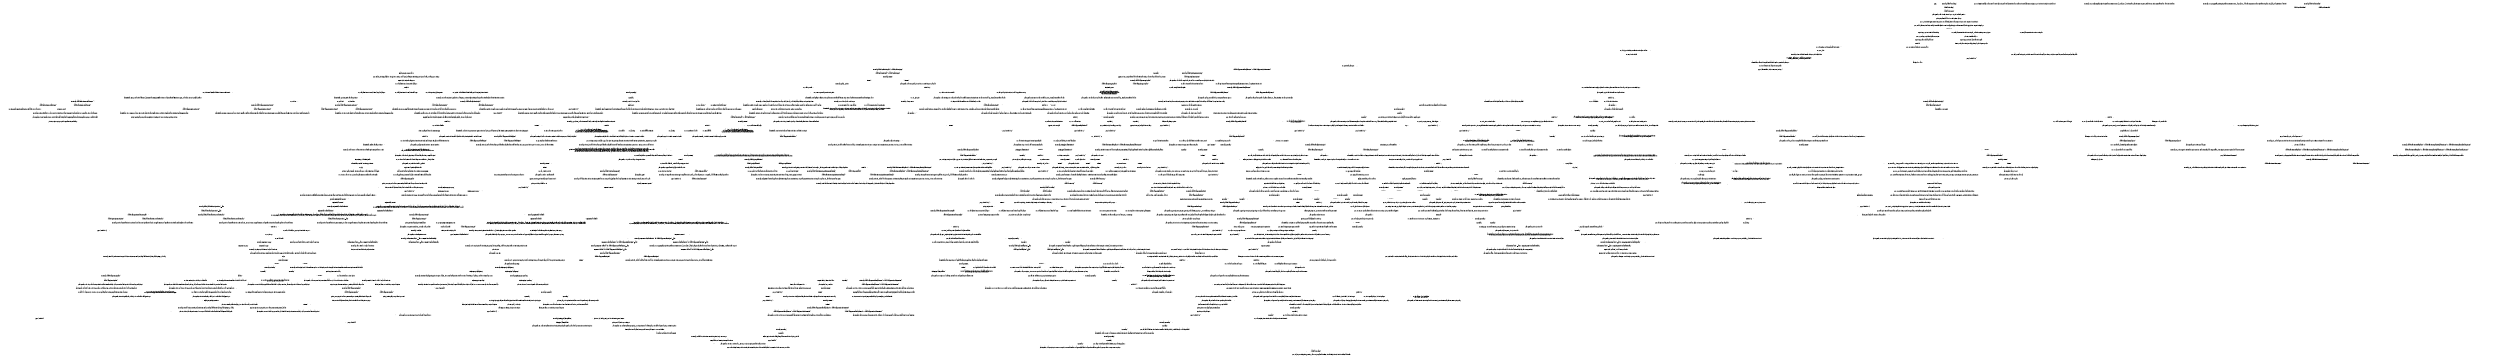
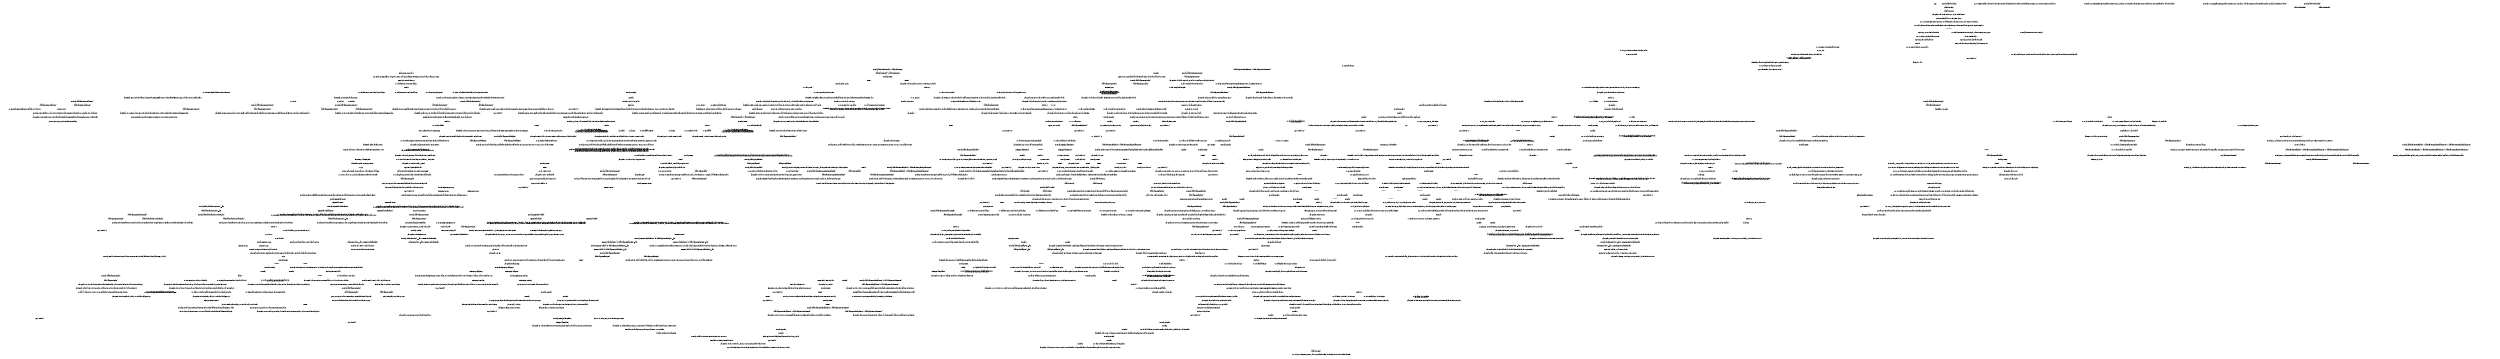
node "Rhetoric: You should yell something.": added
node "Authority: It's still a point for you. No denying it.": removed
